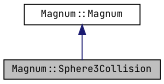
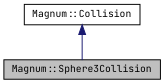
node "Magnum::Magnum": label "Magnum::Magnum" -> "Magnum::Collision"
